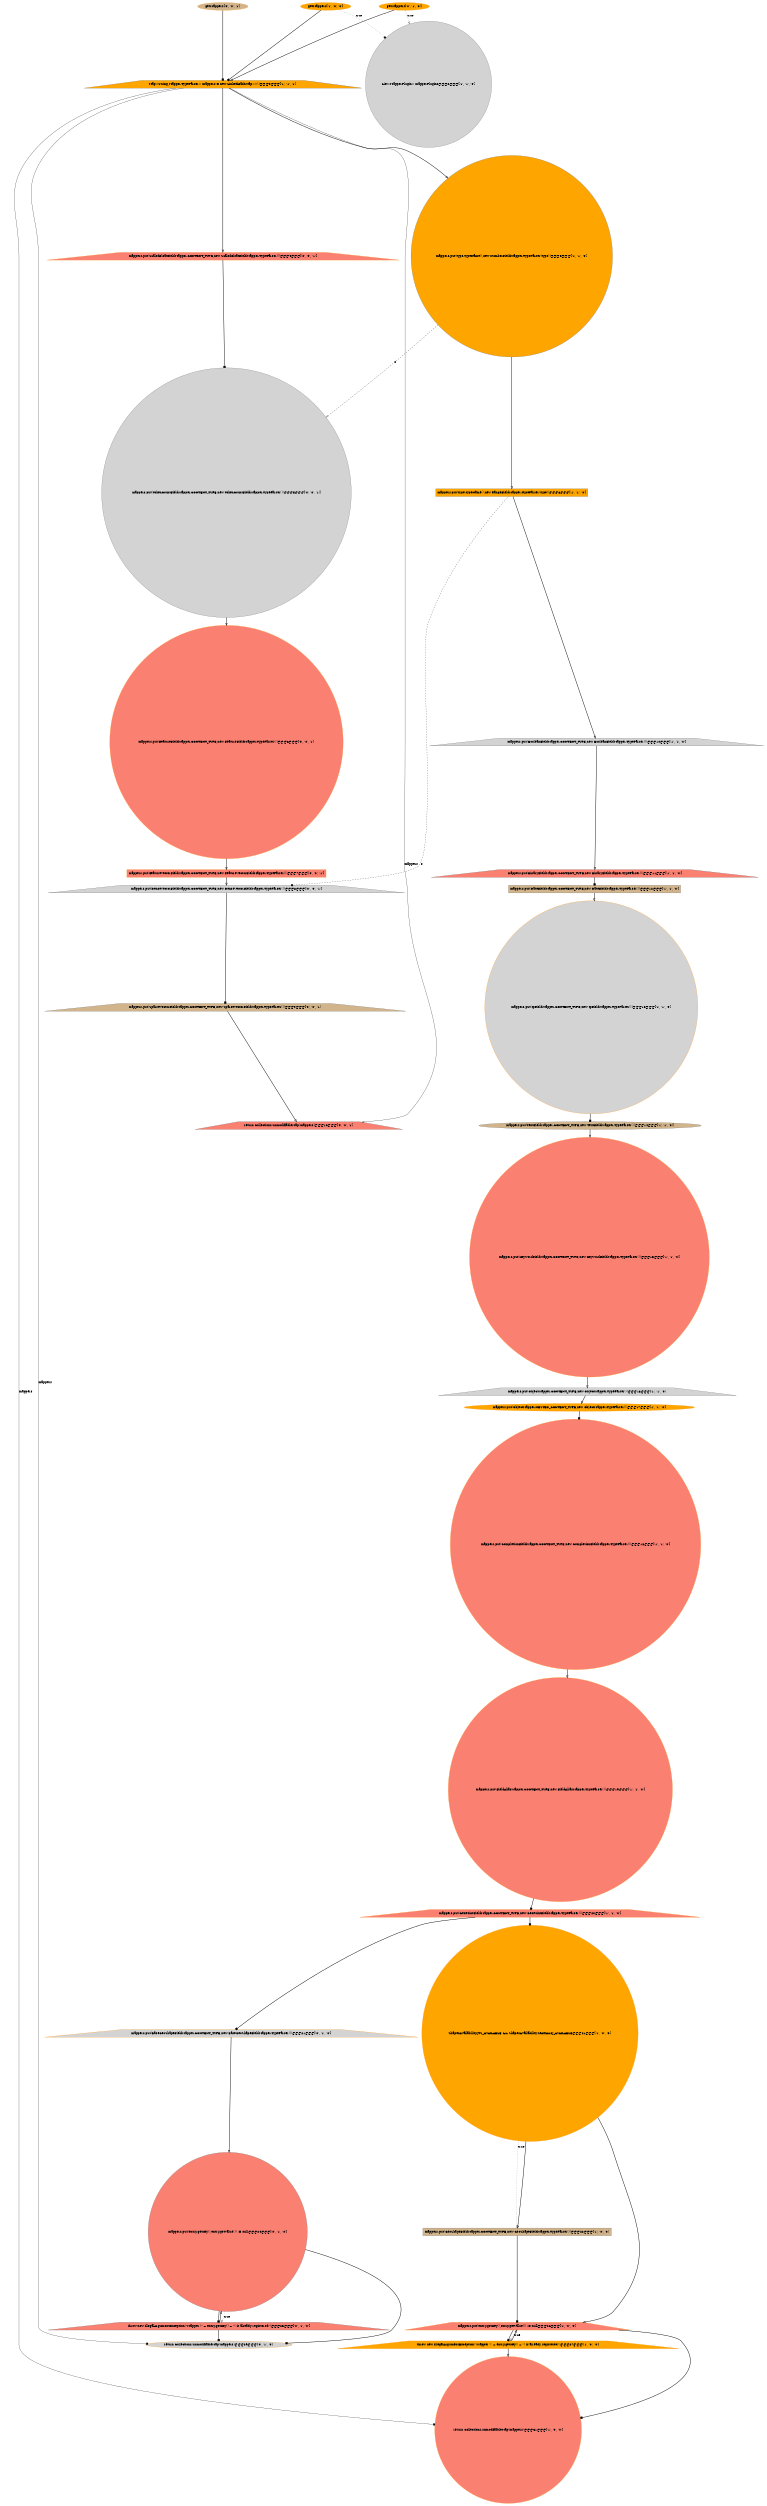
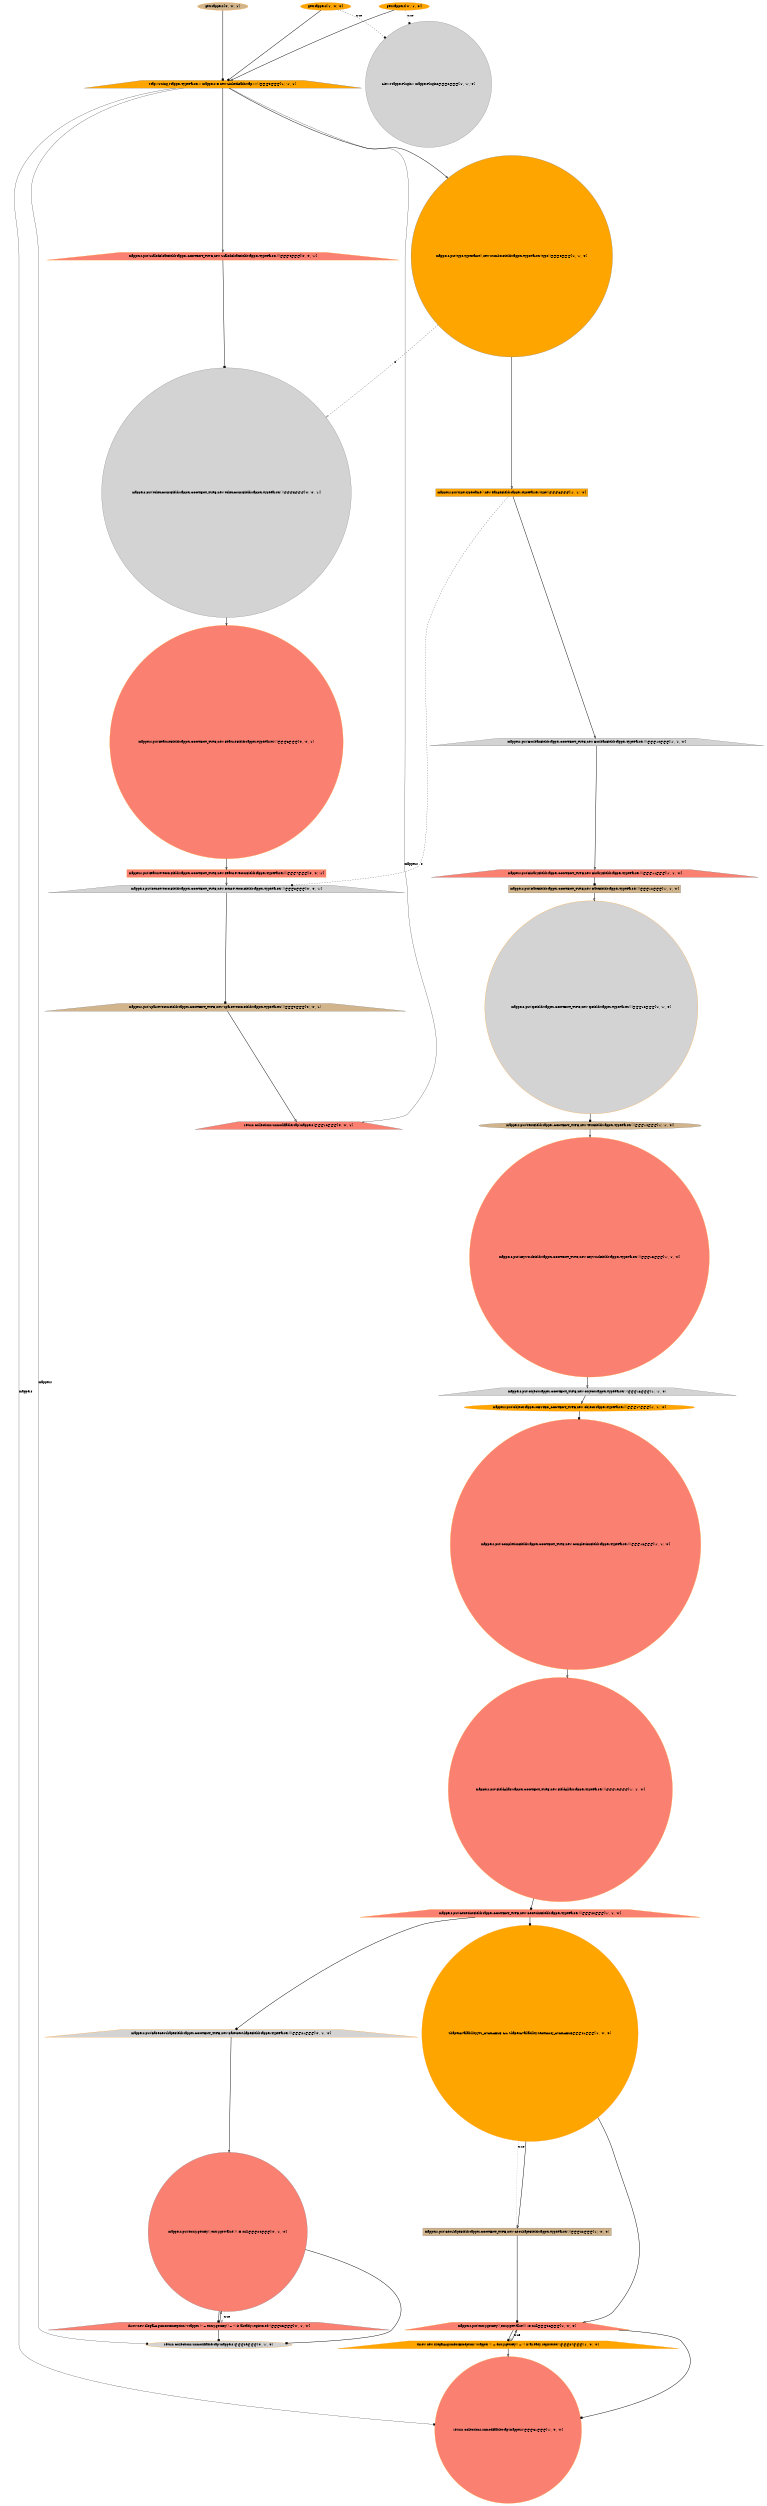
edge "getMappers['0', '1', '0']" -> "List<MapperPlugin> mapperPlugins@@@2@@@['1', '1', '0']": arrowhead onormal -> box
edge "getMappers['1', '0', '0']" -> "List<MapperPlugin> mapperPlugins@@@2@@@['1', '1', '0']": style dotted -> dashed
